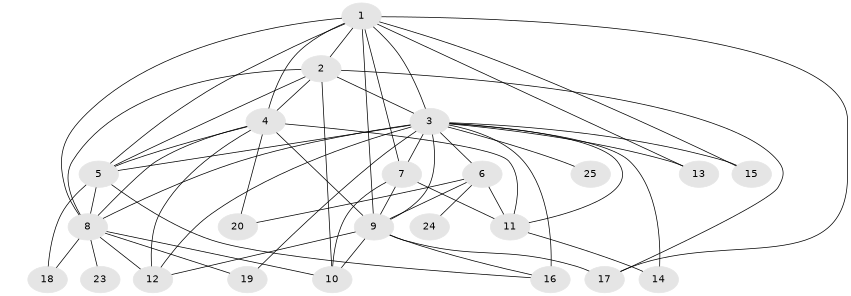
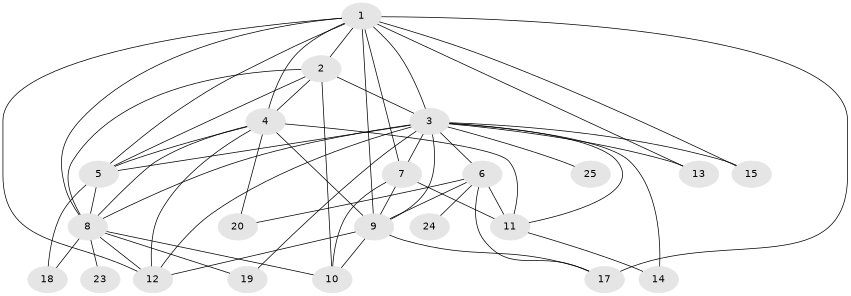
edge "1" -- "12": added
edge "2" -- "17": now "6" -- "17"
node "16": removed
